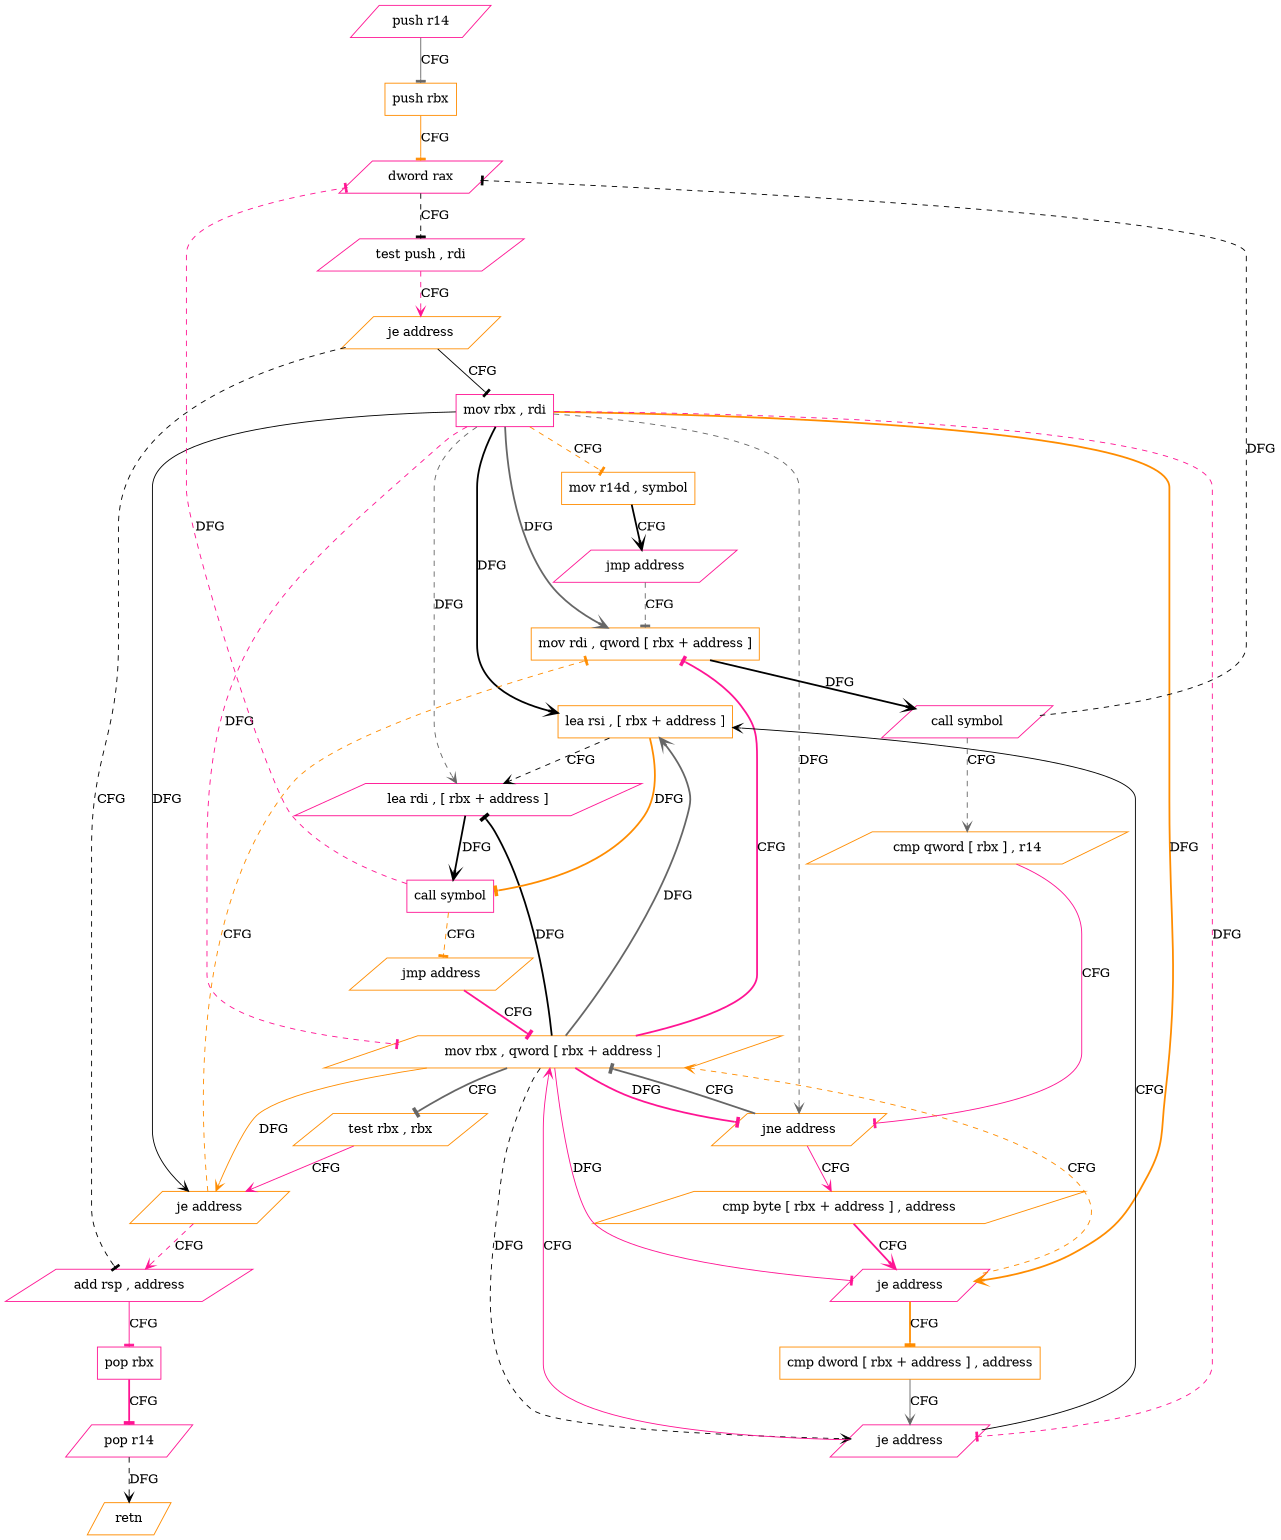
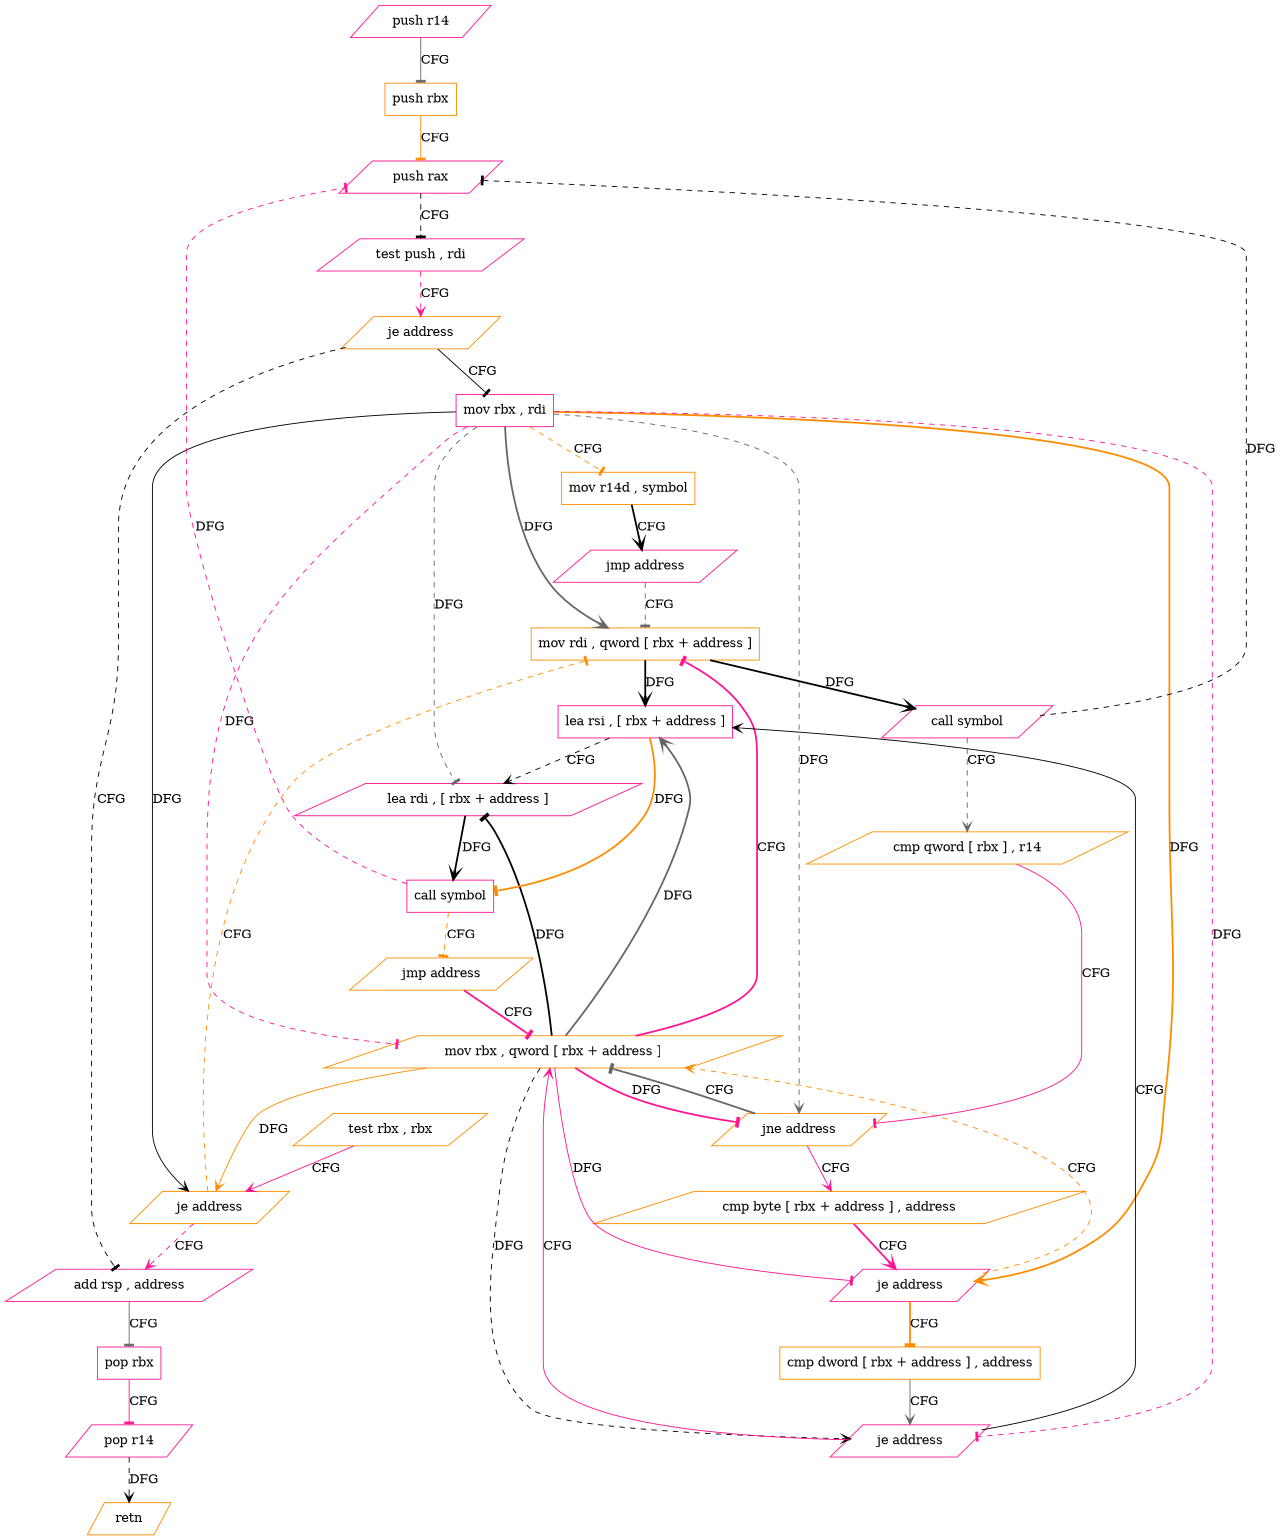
node "dword rax": label "dword rax" -> "push rax"
edge "mov rbx , rdi" -> "lea rsi , [ rbx + address ]": now "mov rdi , qword [ rbx + address ]" -> "lea rsi , [ rbx + address ]"
edge "mov rbx , rdi" -> "lea rdi , [ rbx + address ]": arrowhead vee -> tee
node "lea rsi , [ rbx + address ]": color darkorange -> deeppink
edge "mov rbx , qword [ rbx + address ]" -> "test rbx , rbx": removed, label "CFG"
edge "add rsp , address" -> "pop rbx": color deeppink -> gray40
edge "pop rbx" -> "pop r14": style bold -> solid
